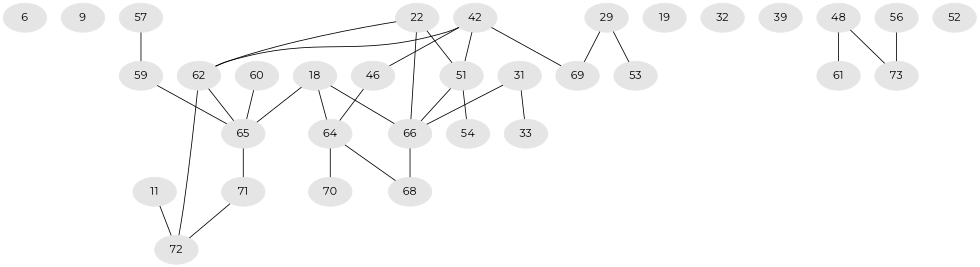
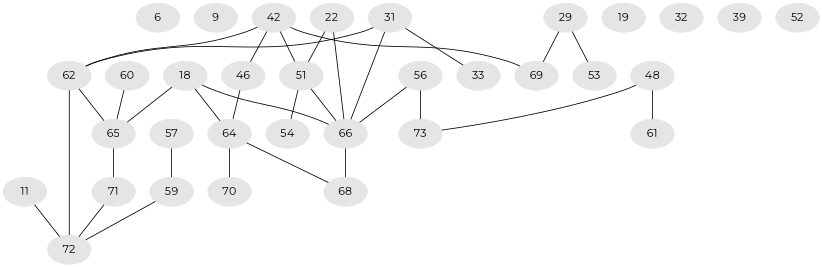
edge "22" -- "62": now "31" -- "62"
edge "59" -- "65": now "59" -- "72"
edge "56" -- "66": added
